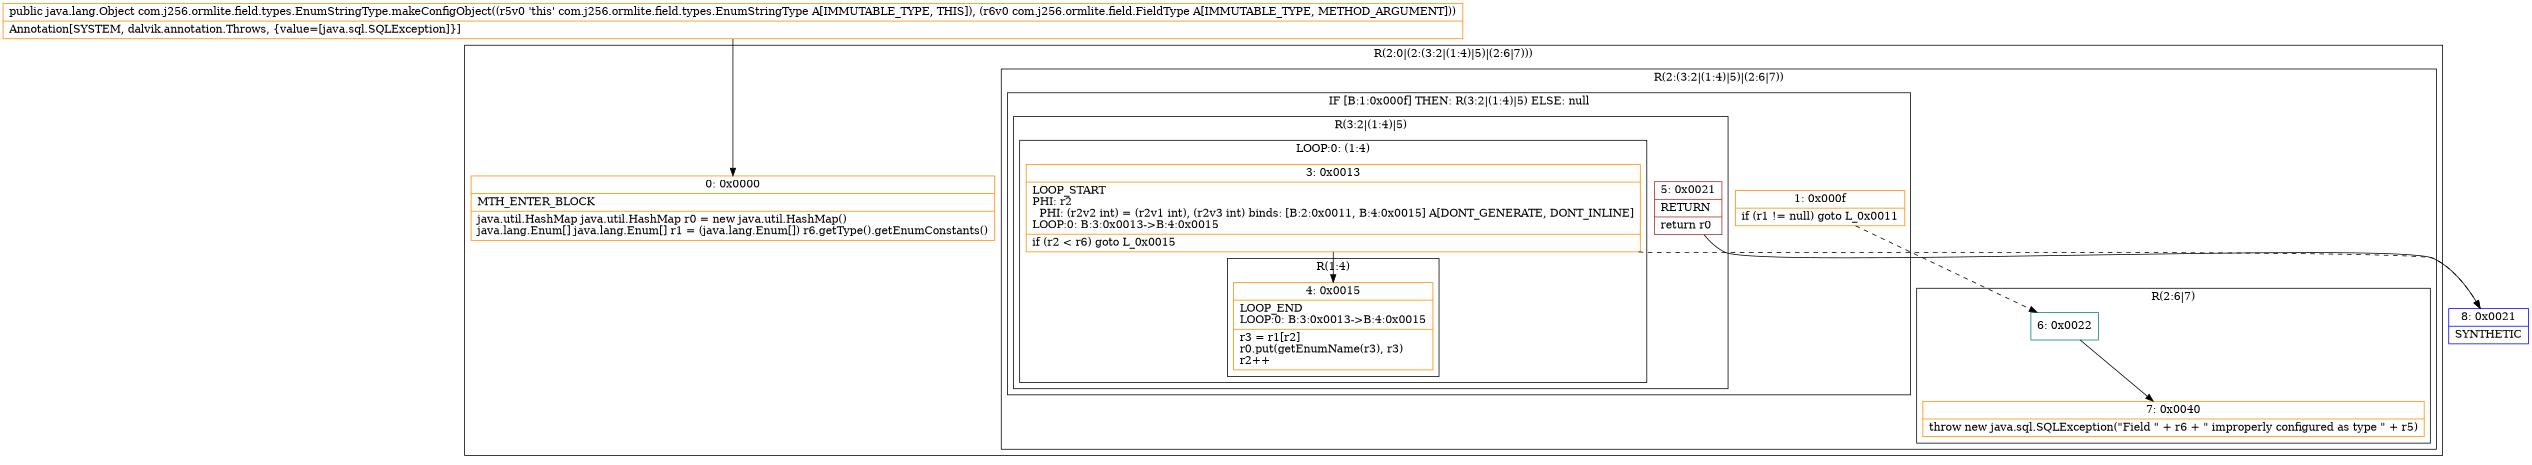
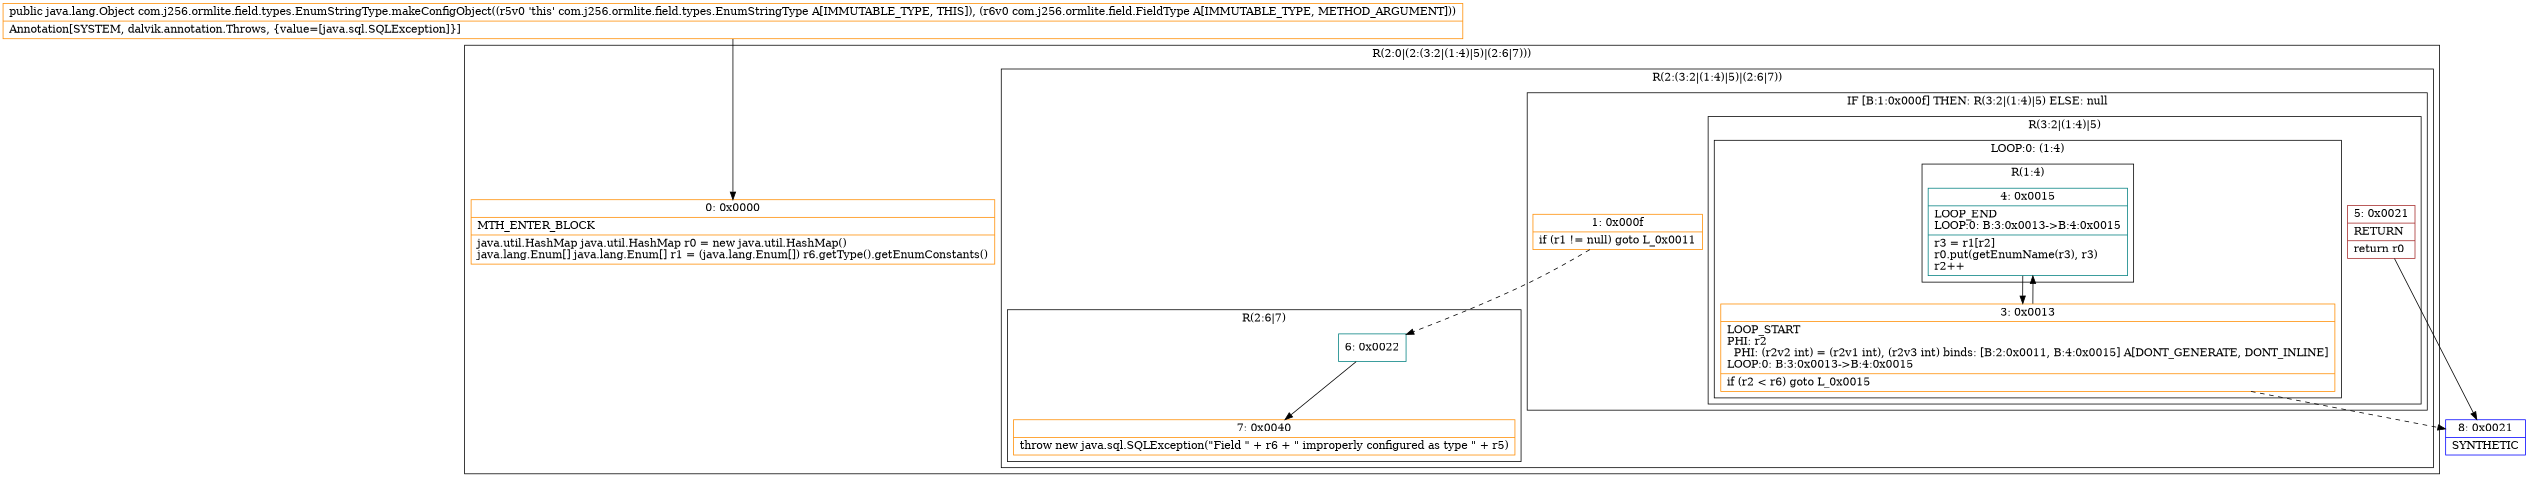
edge "4: 0x0015" -> "3: 0x0013": added
node "4: 0x0015": color darkorange -> teal
